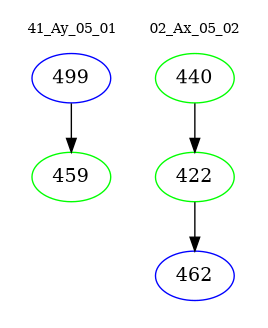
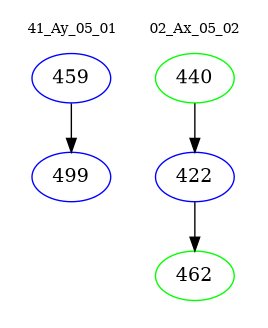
edge "499" -> "459": reversed
node "459": color green -> blue
node "422": color green -> blue
node "462": color blue -> green
